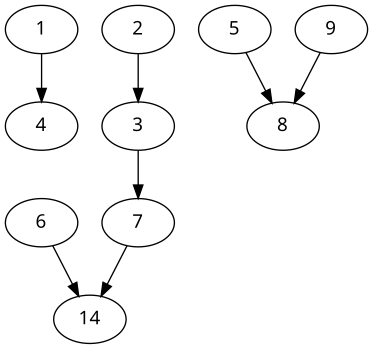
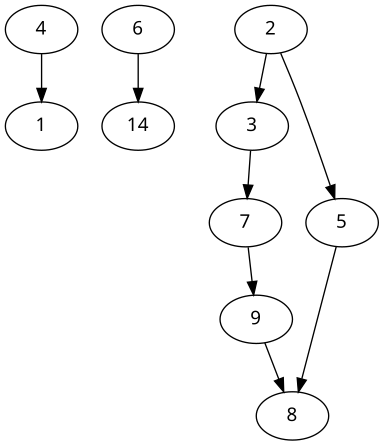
edge "1" -> "4": reversed
edge "2" -> "5": added
edge "7" -> "14": now "7" -> "9"
